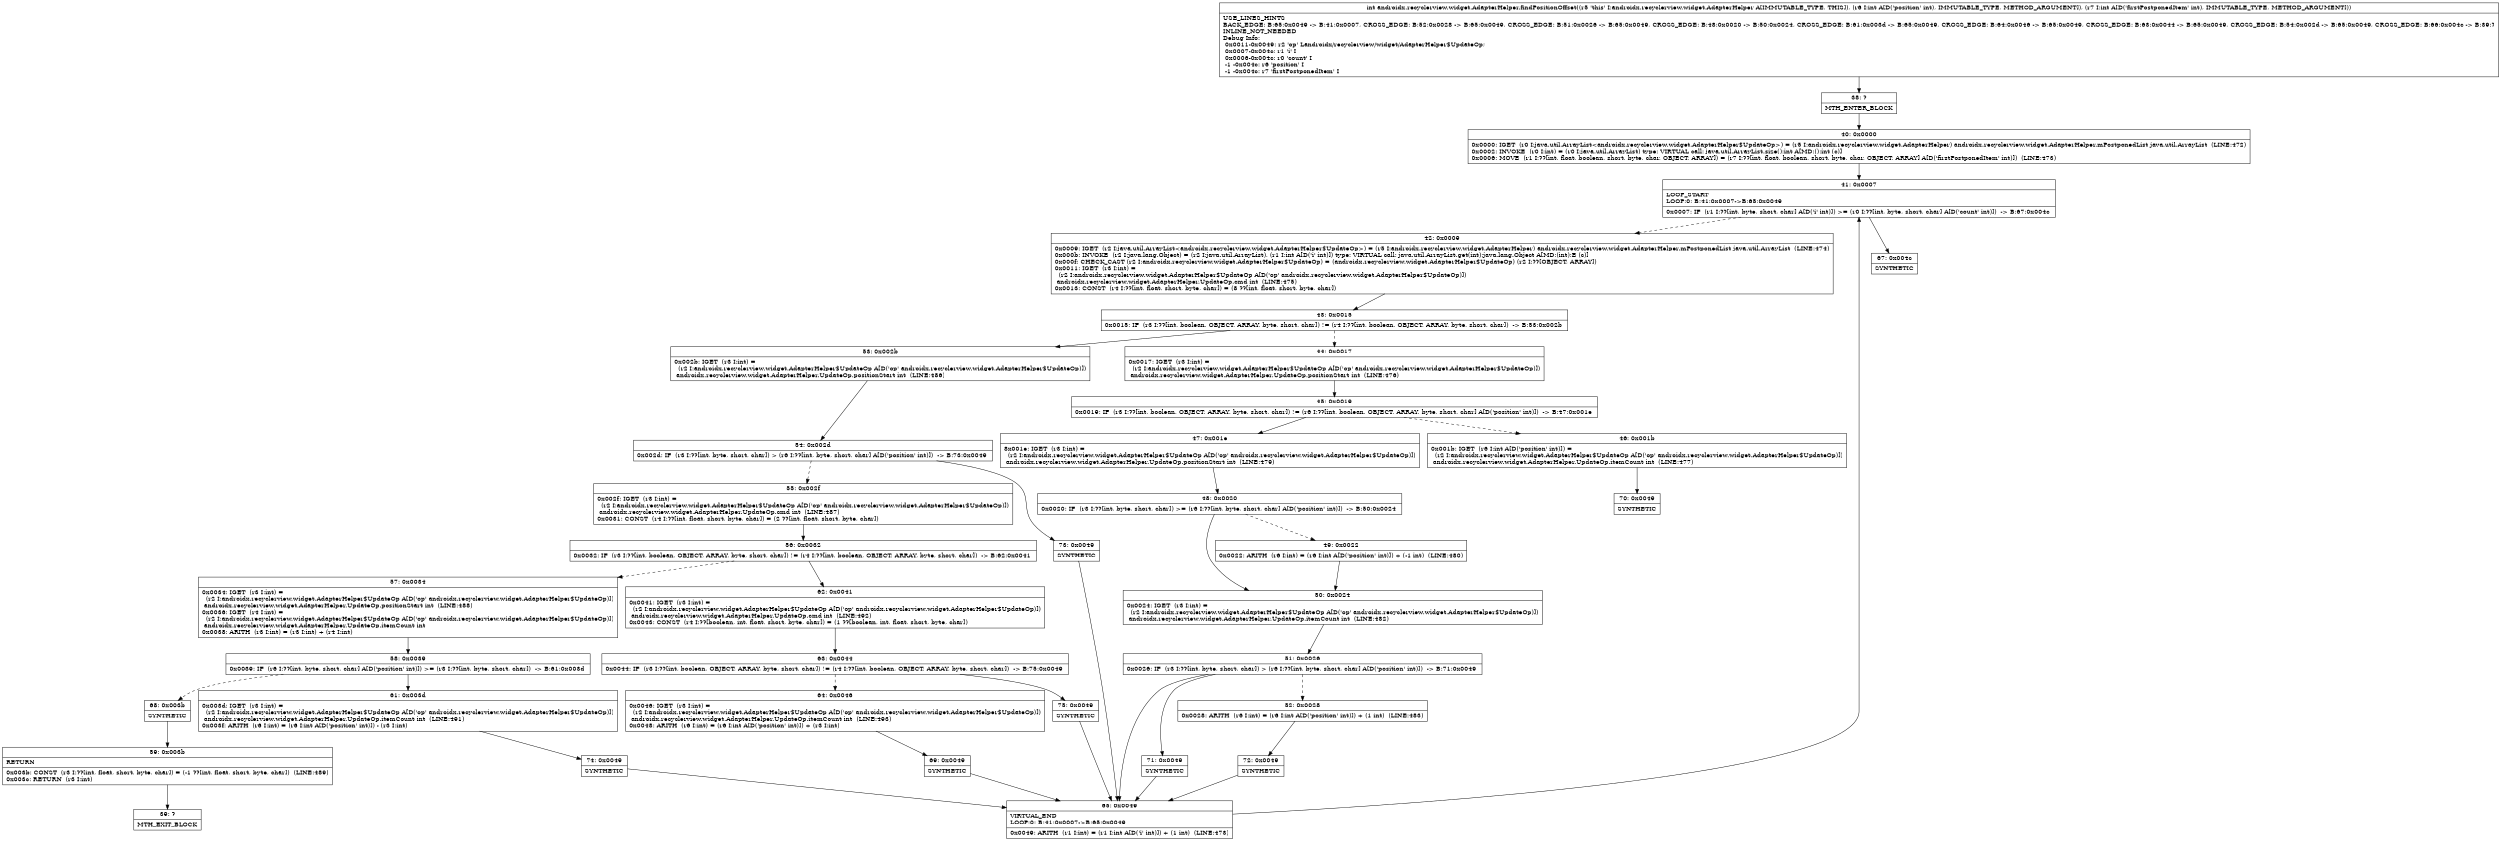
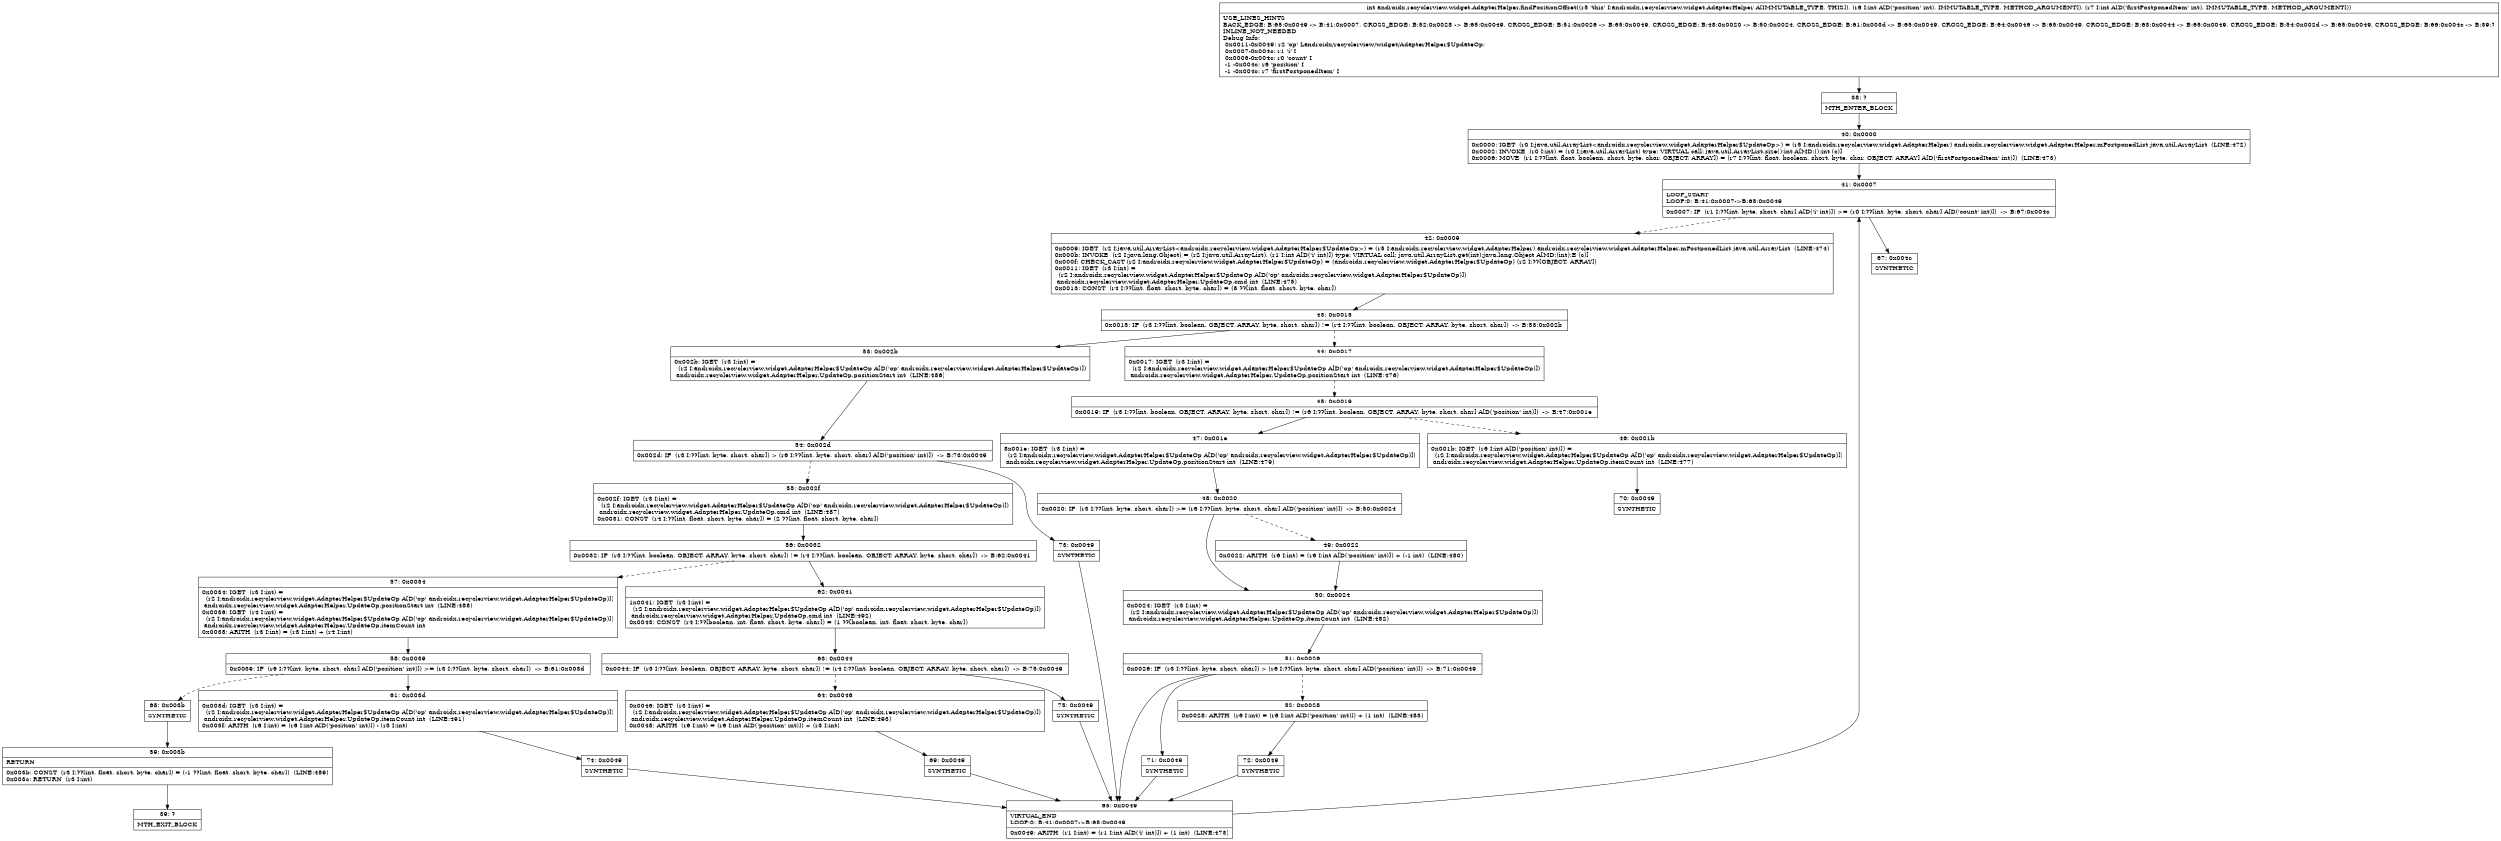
edge "44: 0x0017" -> "45: 0x0019": style solid -> dashed
node "62: 0x0041": text "0x0041: IGET  (r3 I:int) =" -> "1x0041: IGET  (r3 I:int) ="
